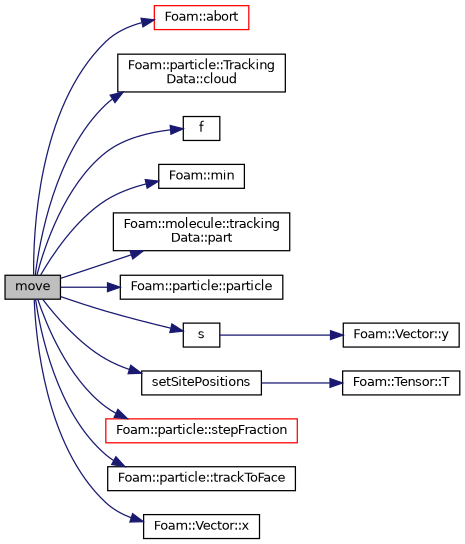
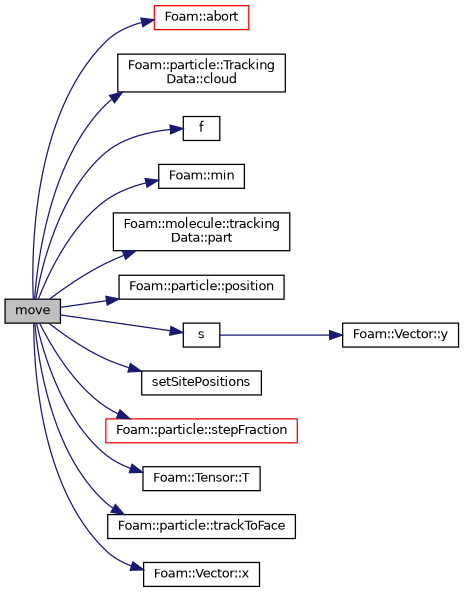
node "Foam::particle::particle": label "Foam::particle::particle" -> "Foam::particle::position"
edge "setSitePositions" -> "Foam::Tensor::T": now "move" -> "Foam::Tensor::T"
